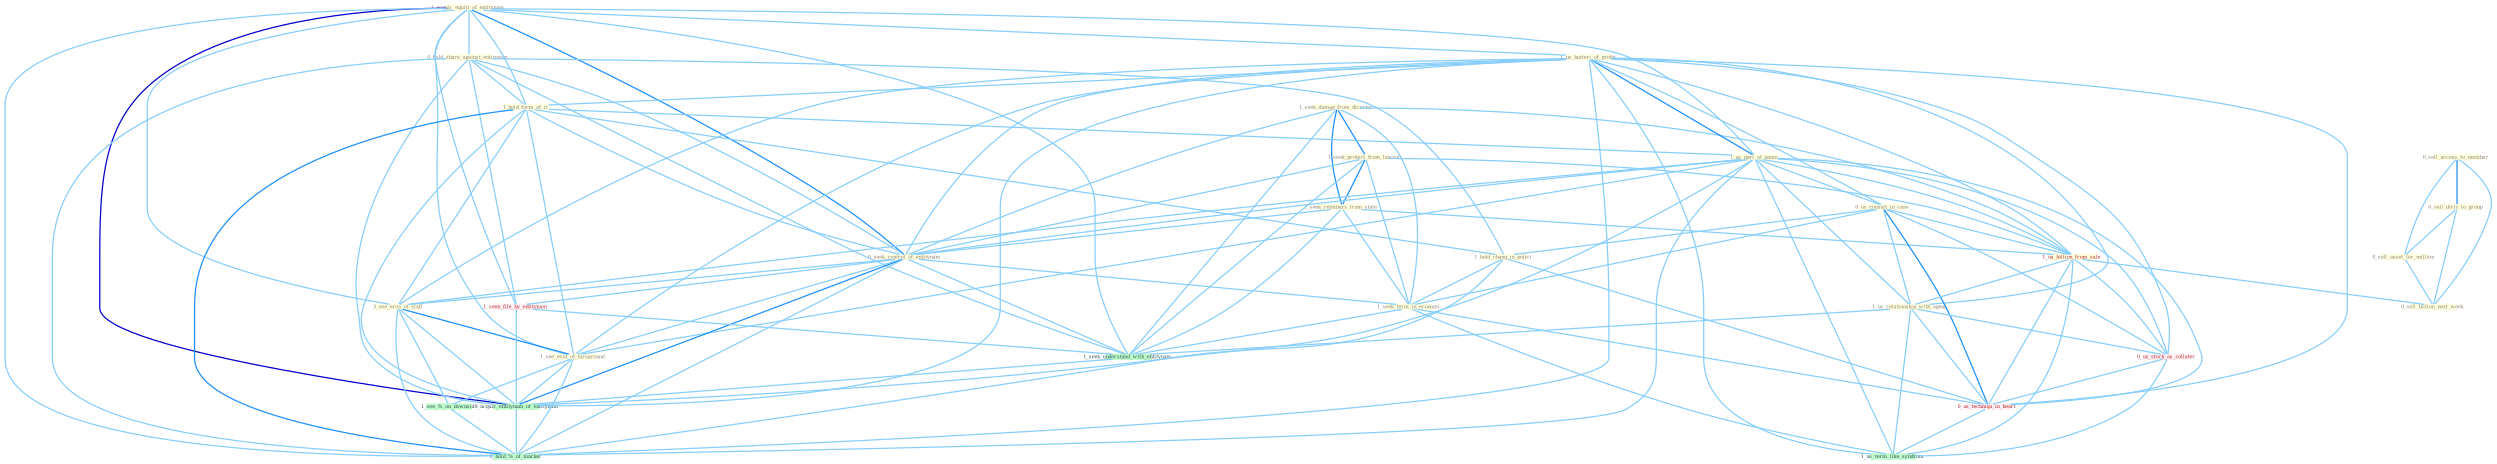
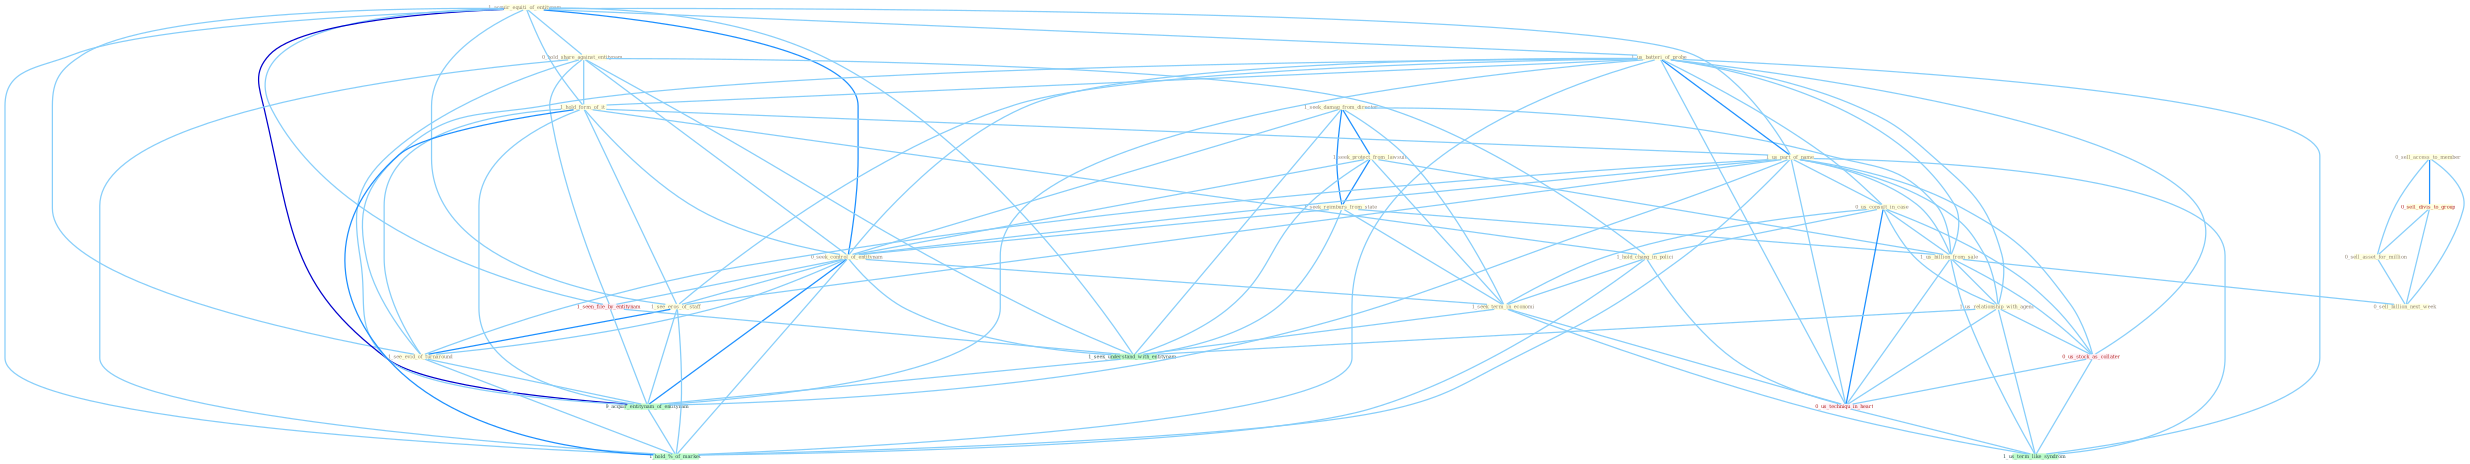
node "0_sell_divis_to_group": fontcolor #8b7d6b -> #b22222
node "1_us_billion_from_sale": fontcolor #b22222 -> #8b7d6b
node "3_see_eros_of_staff": label "3_see_eros_of_staff" -> "1_see_eros_of_staff"
node "1_see_%_on_downsid": removed
